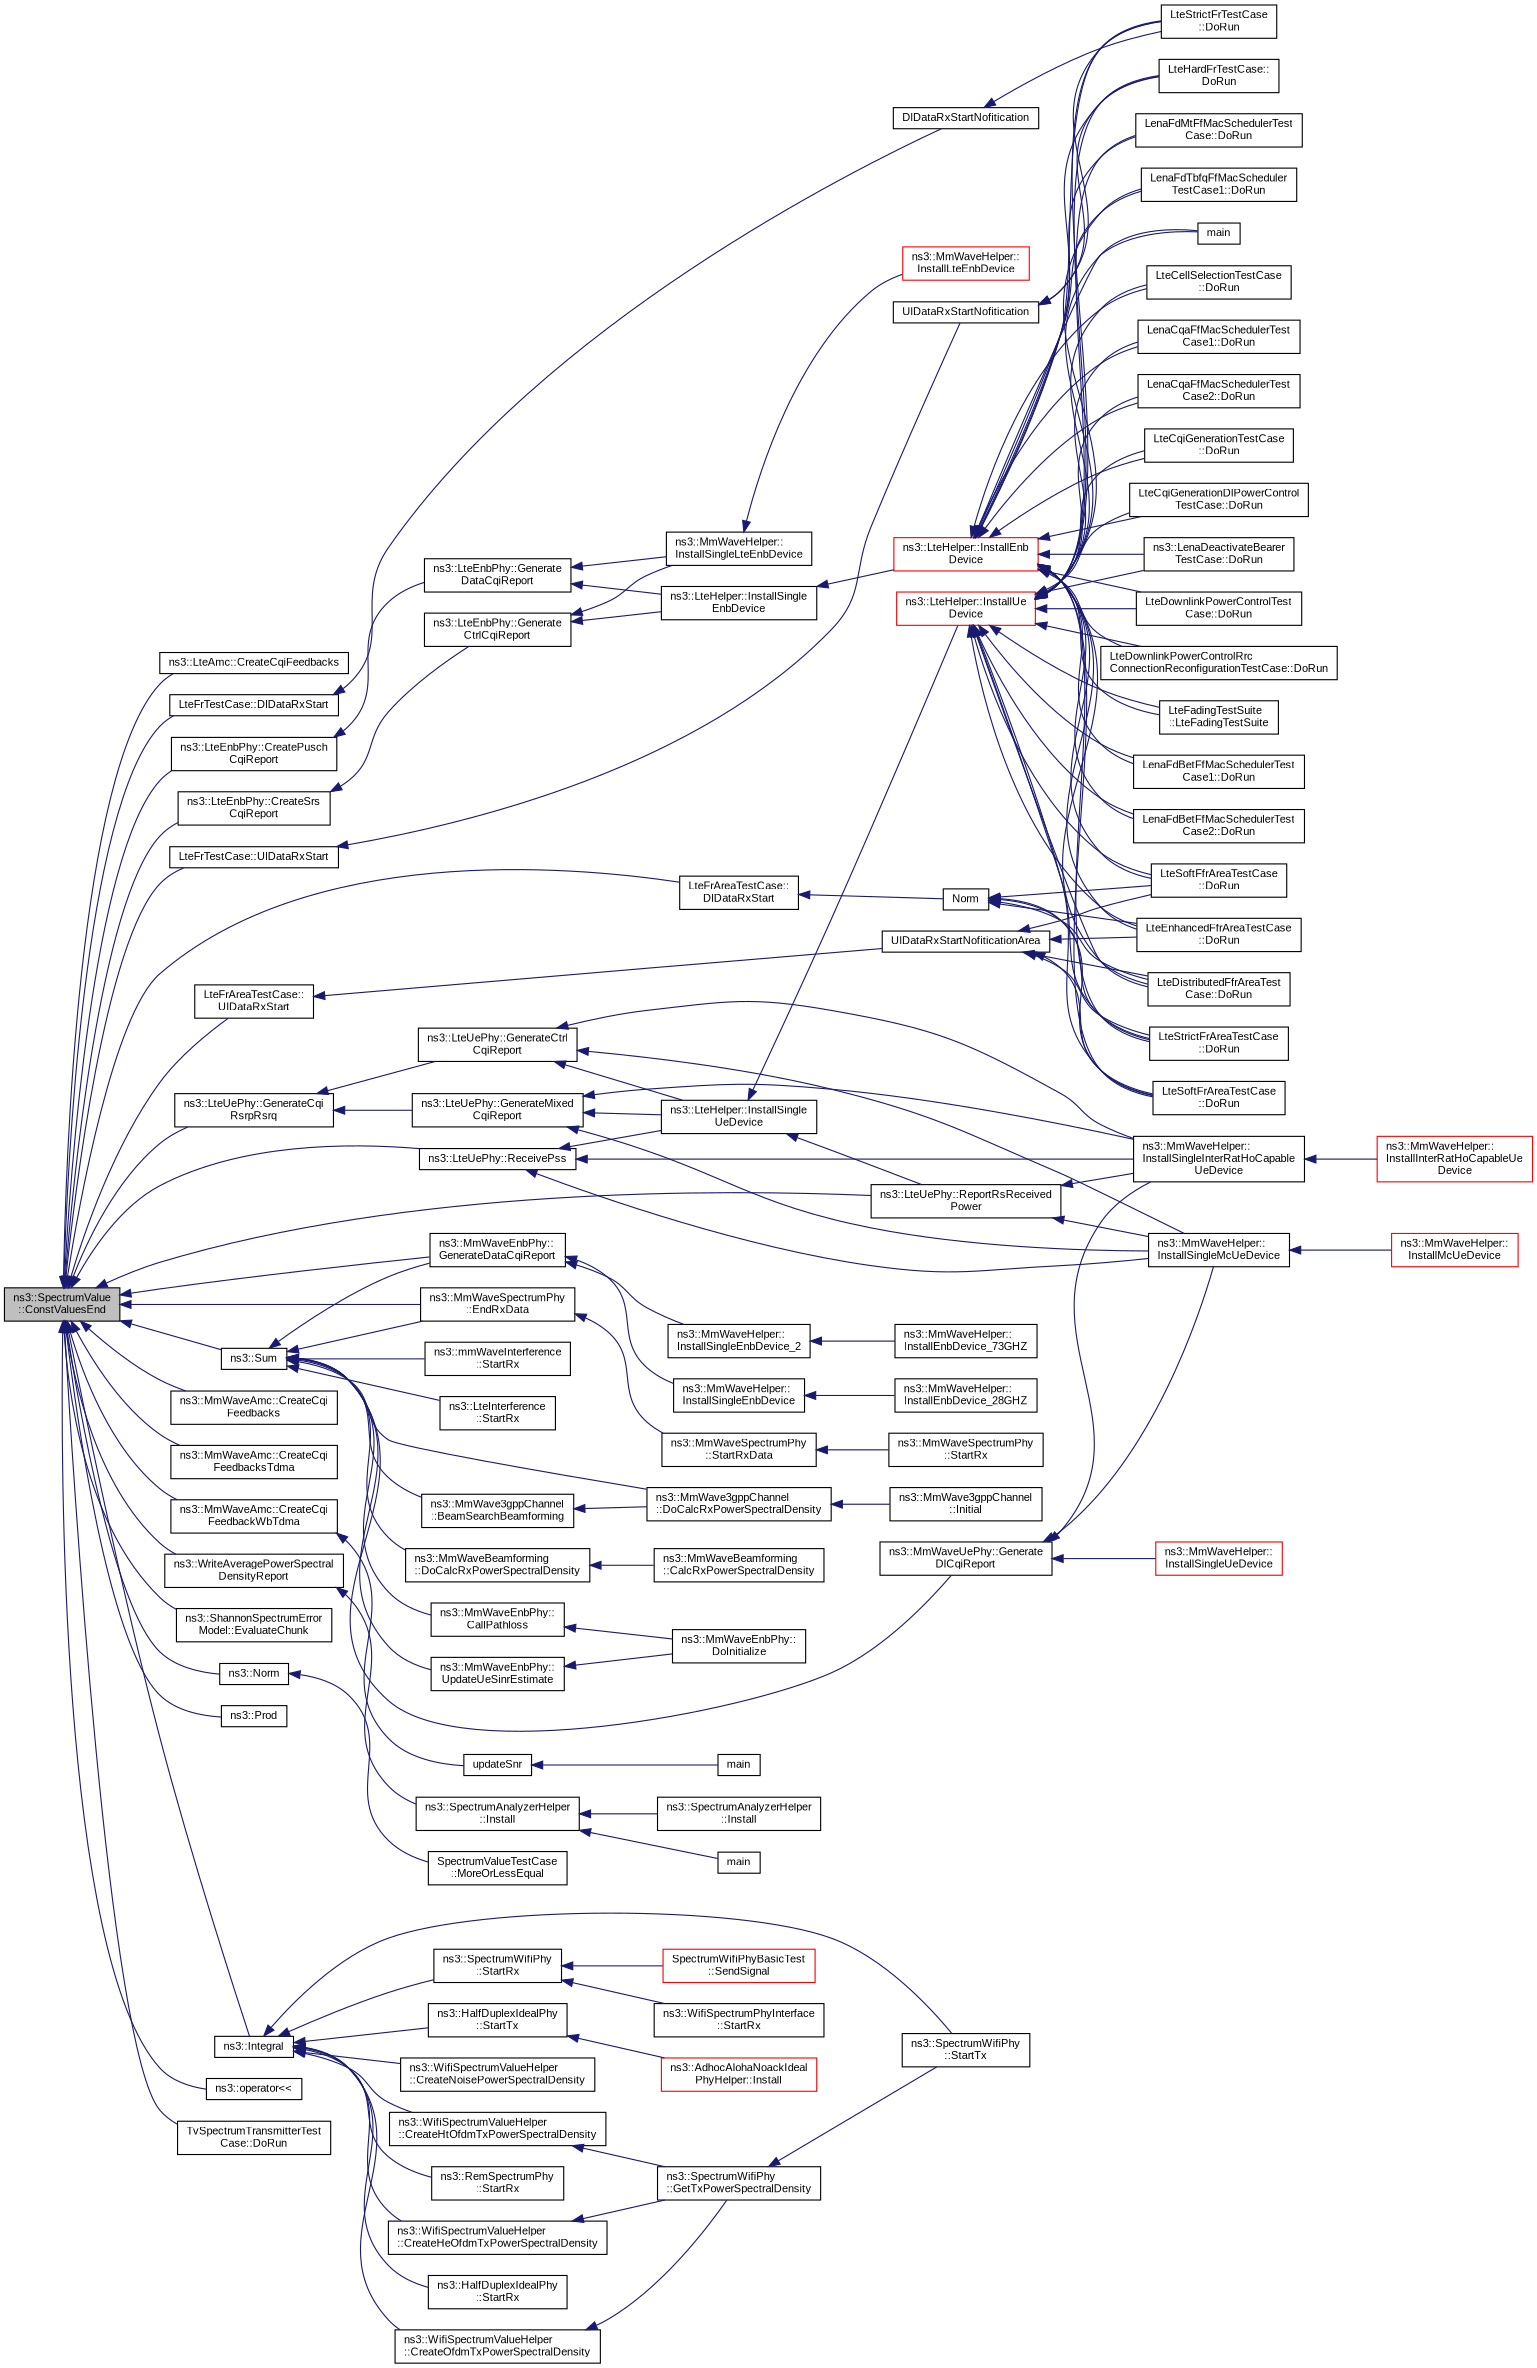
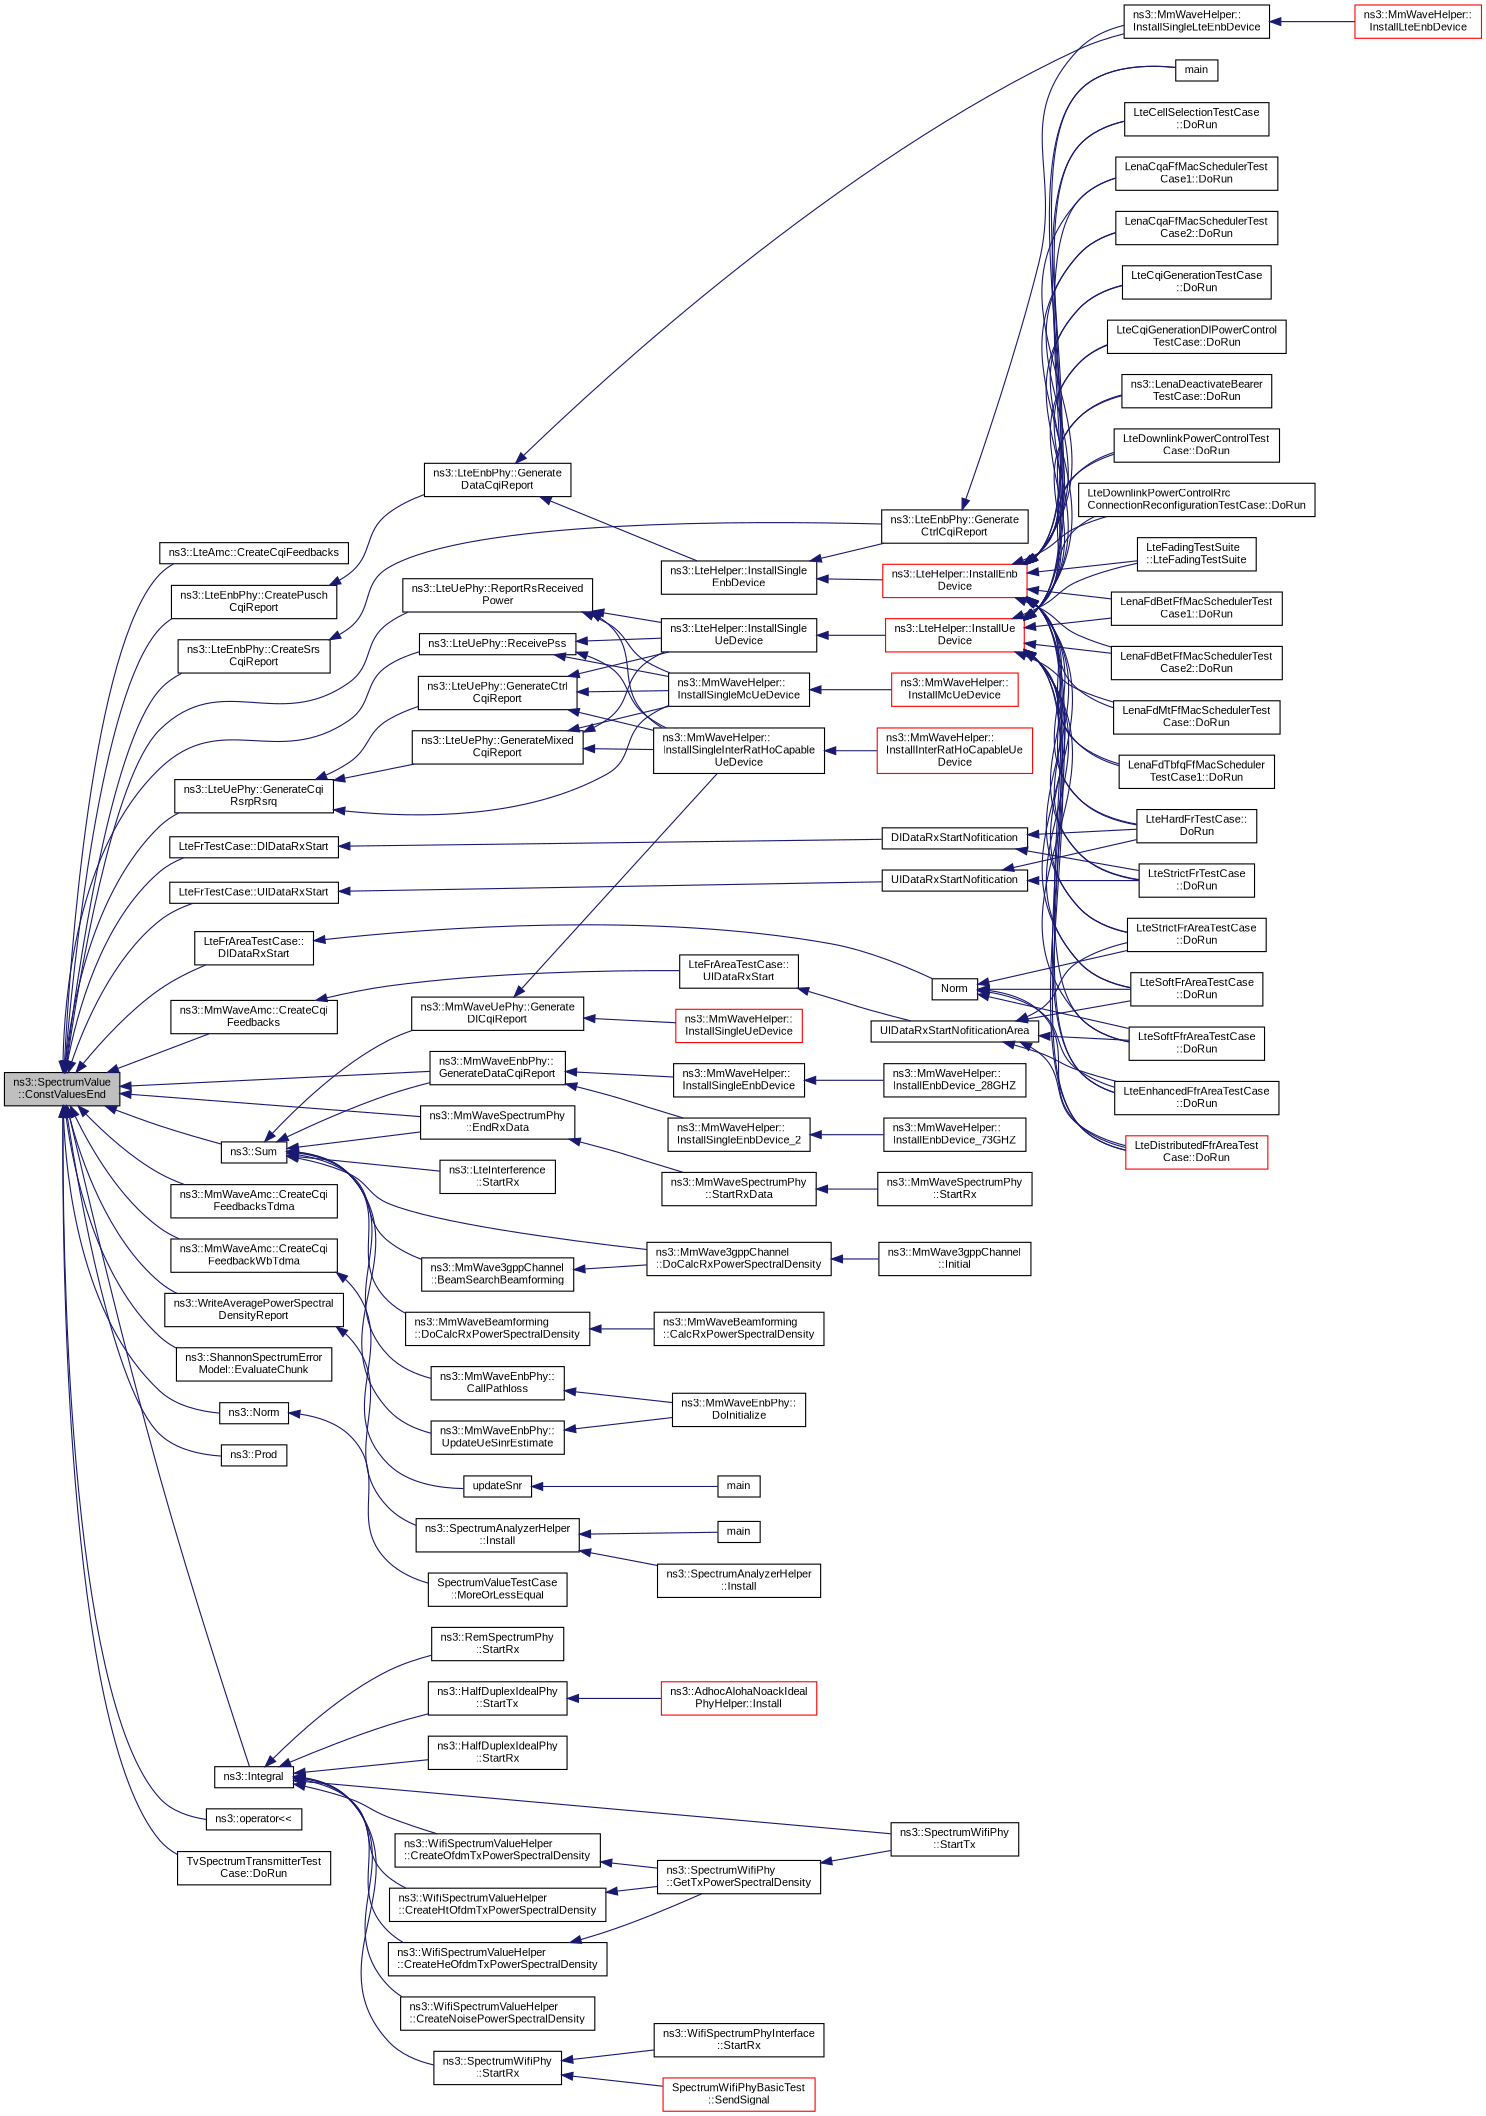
edge "ns3::LteHelper::InstallSingle EnbDevice" -> "ns3::LteEnbPhy::Generate CtrlCqiReport": reversed
edge "LteHardFrTestCase:: DoRun" -> "DlDataRxStartNofitication": added
node "LteDistributedFfrAreaTest Case::DoRun": color black -> red
edge "LteFrAreaTestCase:: UlDataRxStart" -> "ns3::SpectrumValue ::ConstValuesEnd": now "LteFrAreaTestCase:: UlDataRxStart" -> "ns3::MmWaveAmc::CreateCqi Feedbacks"
edge "ns3::LteUePhy::ReportRsReceived Power" -> "ns3::LteHelper::InstallSingle UeDevice": reversed
node "ns3::mmWaveInterference ::StartRx": removed
edge "ns3::MmWaveHelper:: InstallSingleMcUeDevice" -> "ns3::MmWaveUePhy::Generate DlCqiReport": now "ns3::MmWaveHelper:: InstallSingleMcUeDevice" -> "ns3::LteUePhy::GenerateCqi RsrpRsrq"
